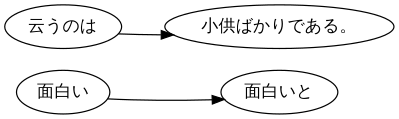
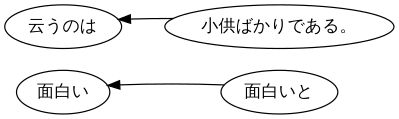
edge "云うのは" -> "小供ばかりである。": reversed
edge "面白い" -> "面白いと": reversed
